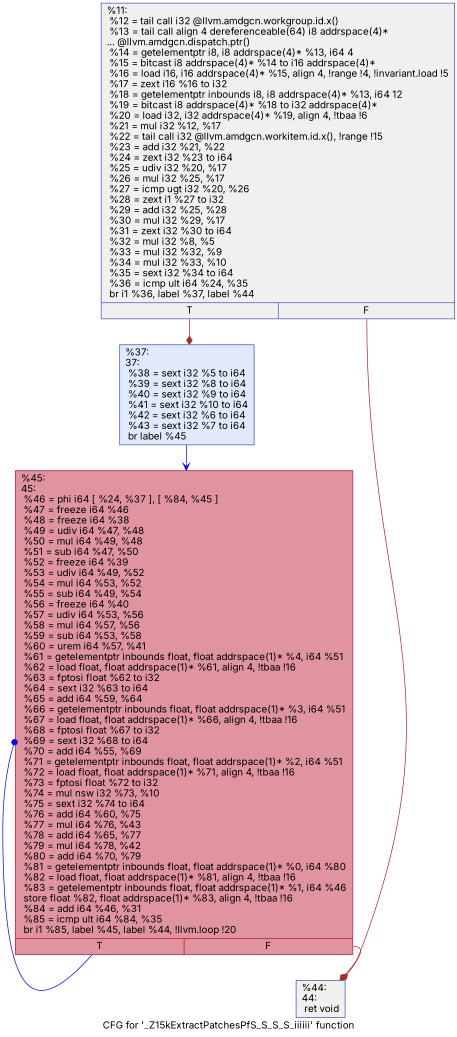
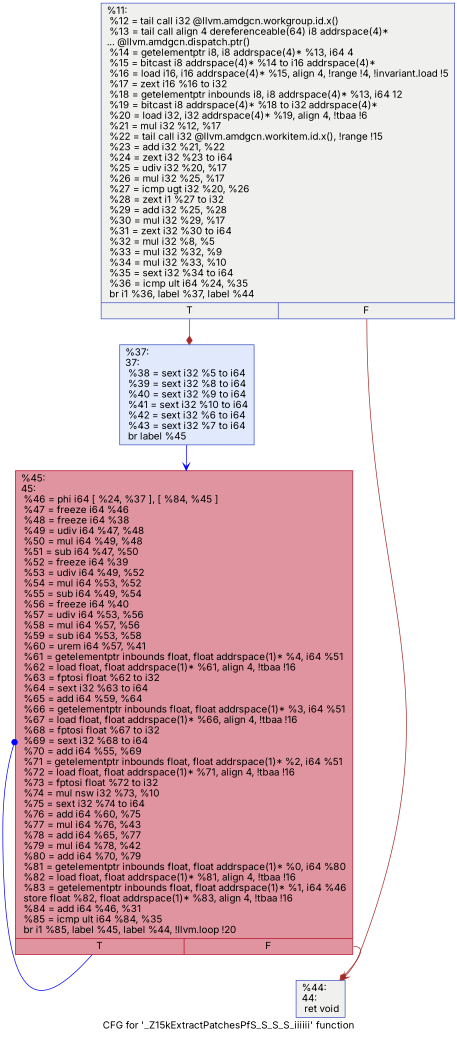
edge "%11:" -> "%44:": arrowhead diamond -> vee
